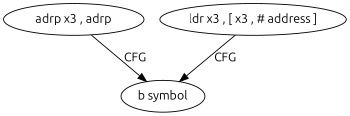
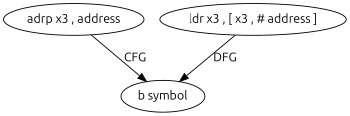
node "adrp x3 , adrp": label "adrp x3 , adrp" -> "adrp x3 , address"
edge "ldr x3 , [ x3 , # address ]" -> "b symbol": label "CFG" -> "DFG"
